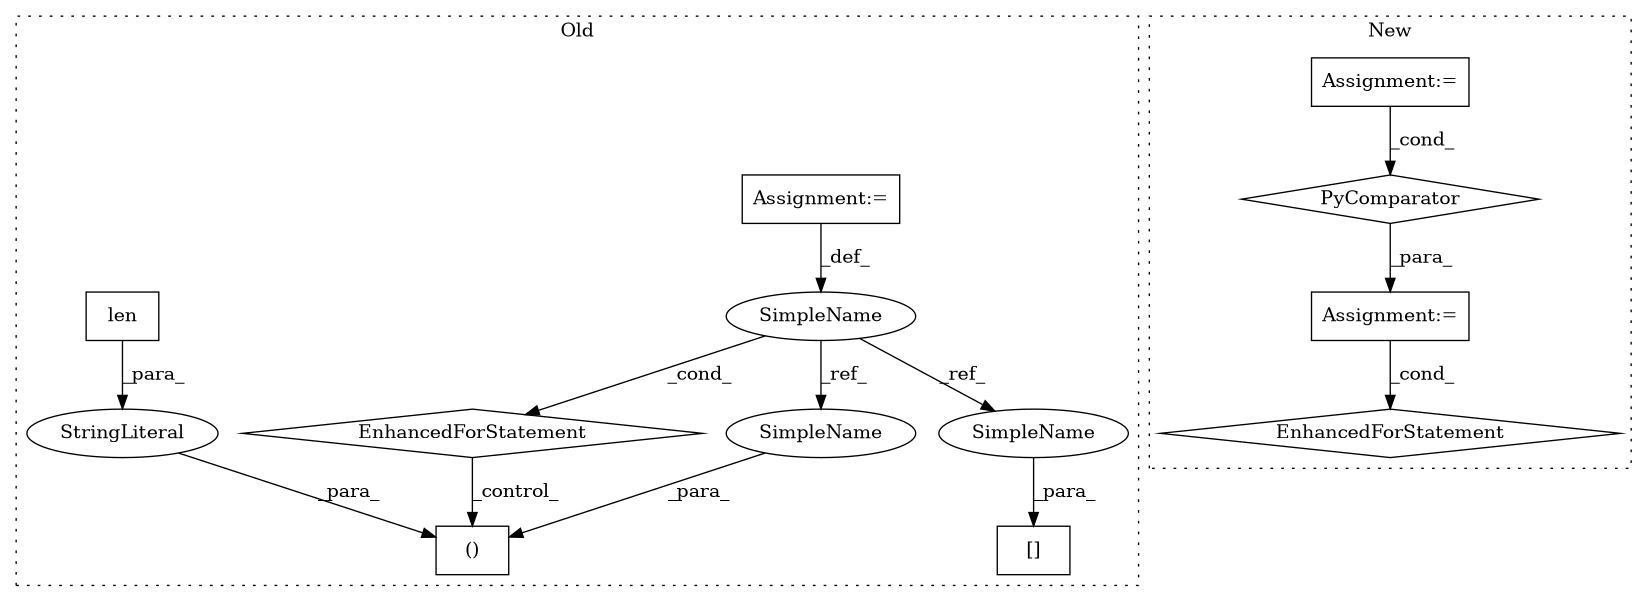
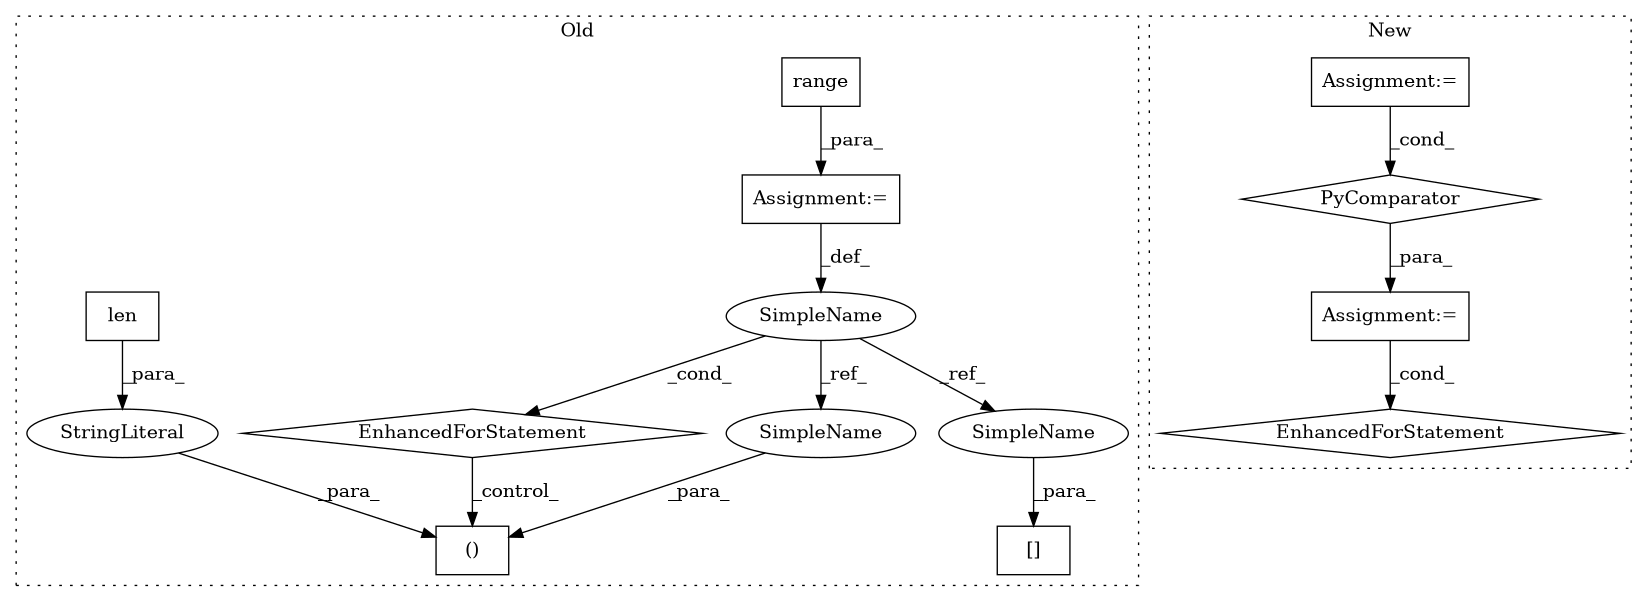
node "range": added
